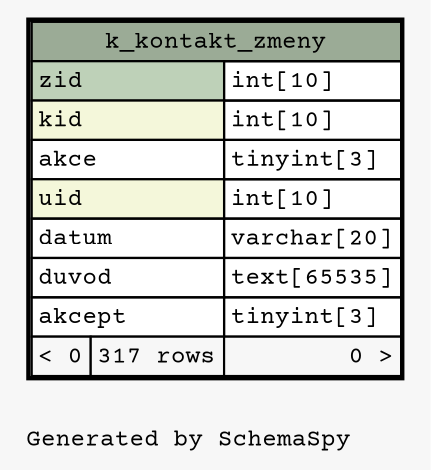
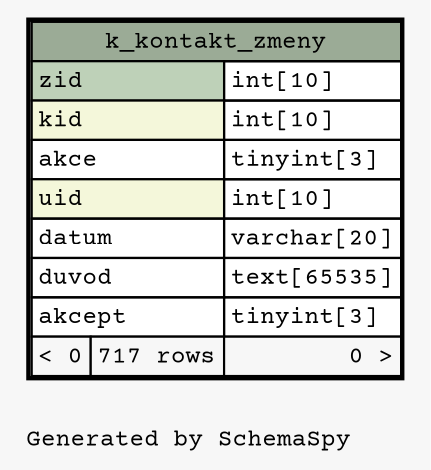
node "k_kontakt_zmeny": text "317 rows" -> "717 rows"
